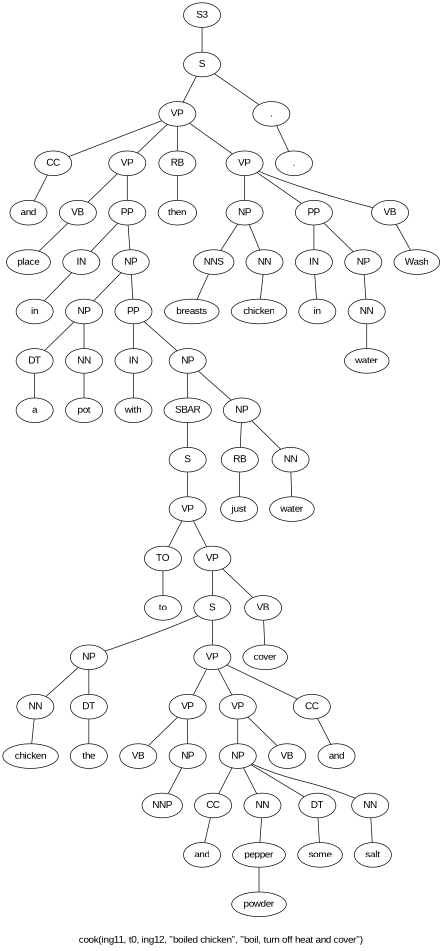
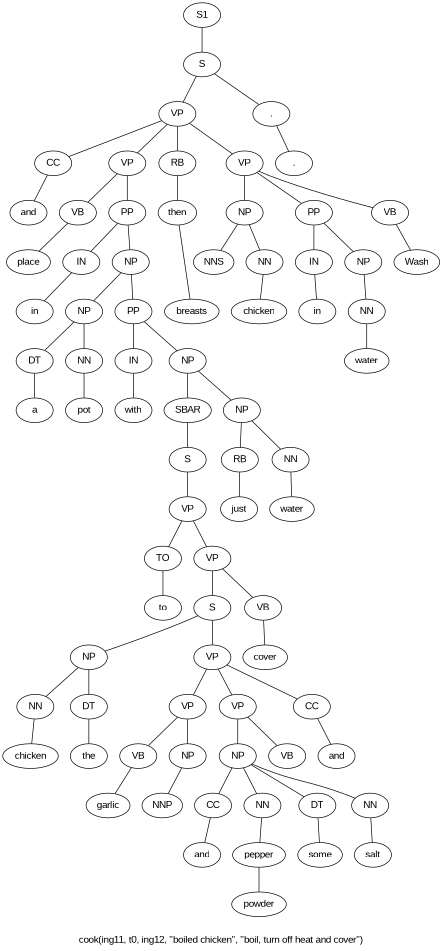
node "S3": label "S3" -> "S1"
edge "NNS" -- "breasts": now "then" -- "breasts"
node "garlic": added
